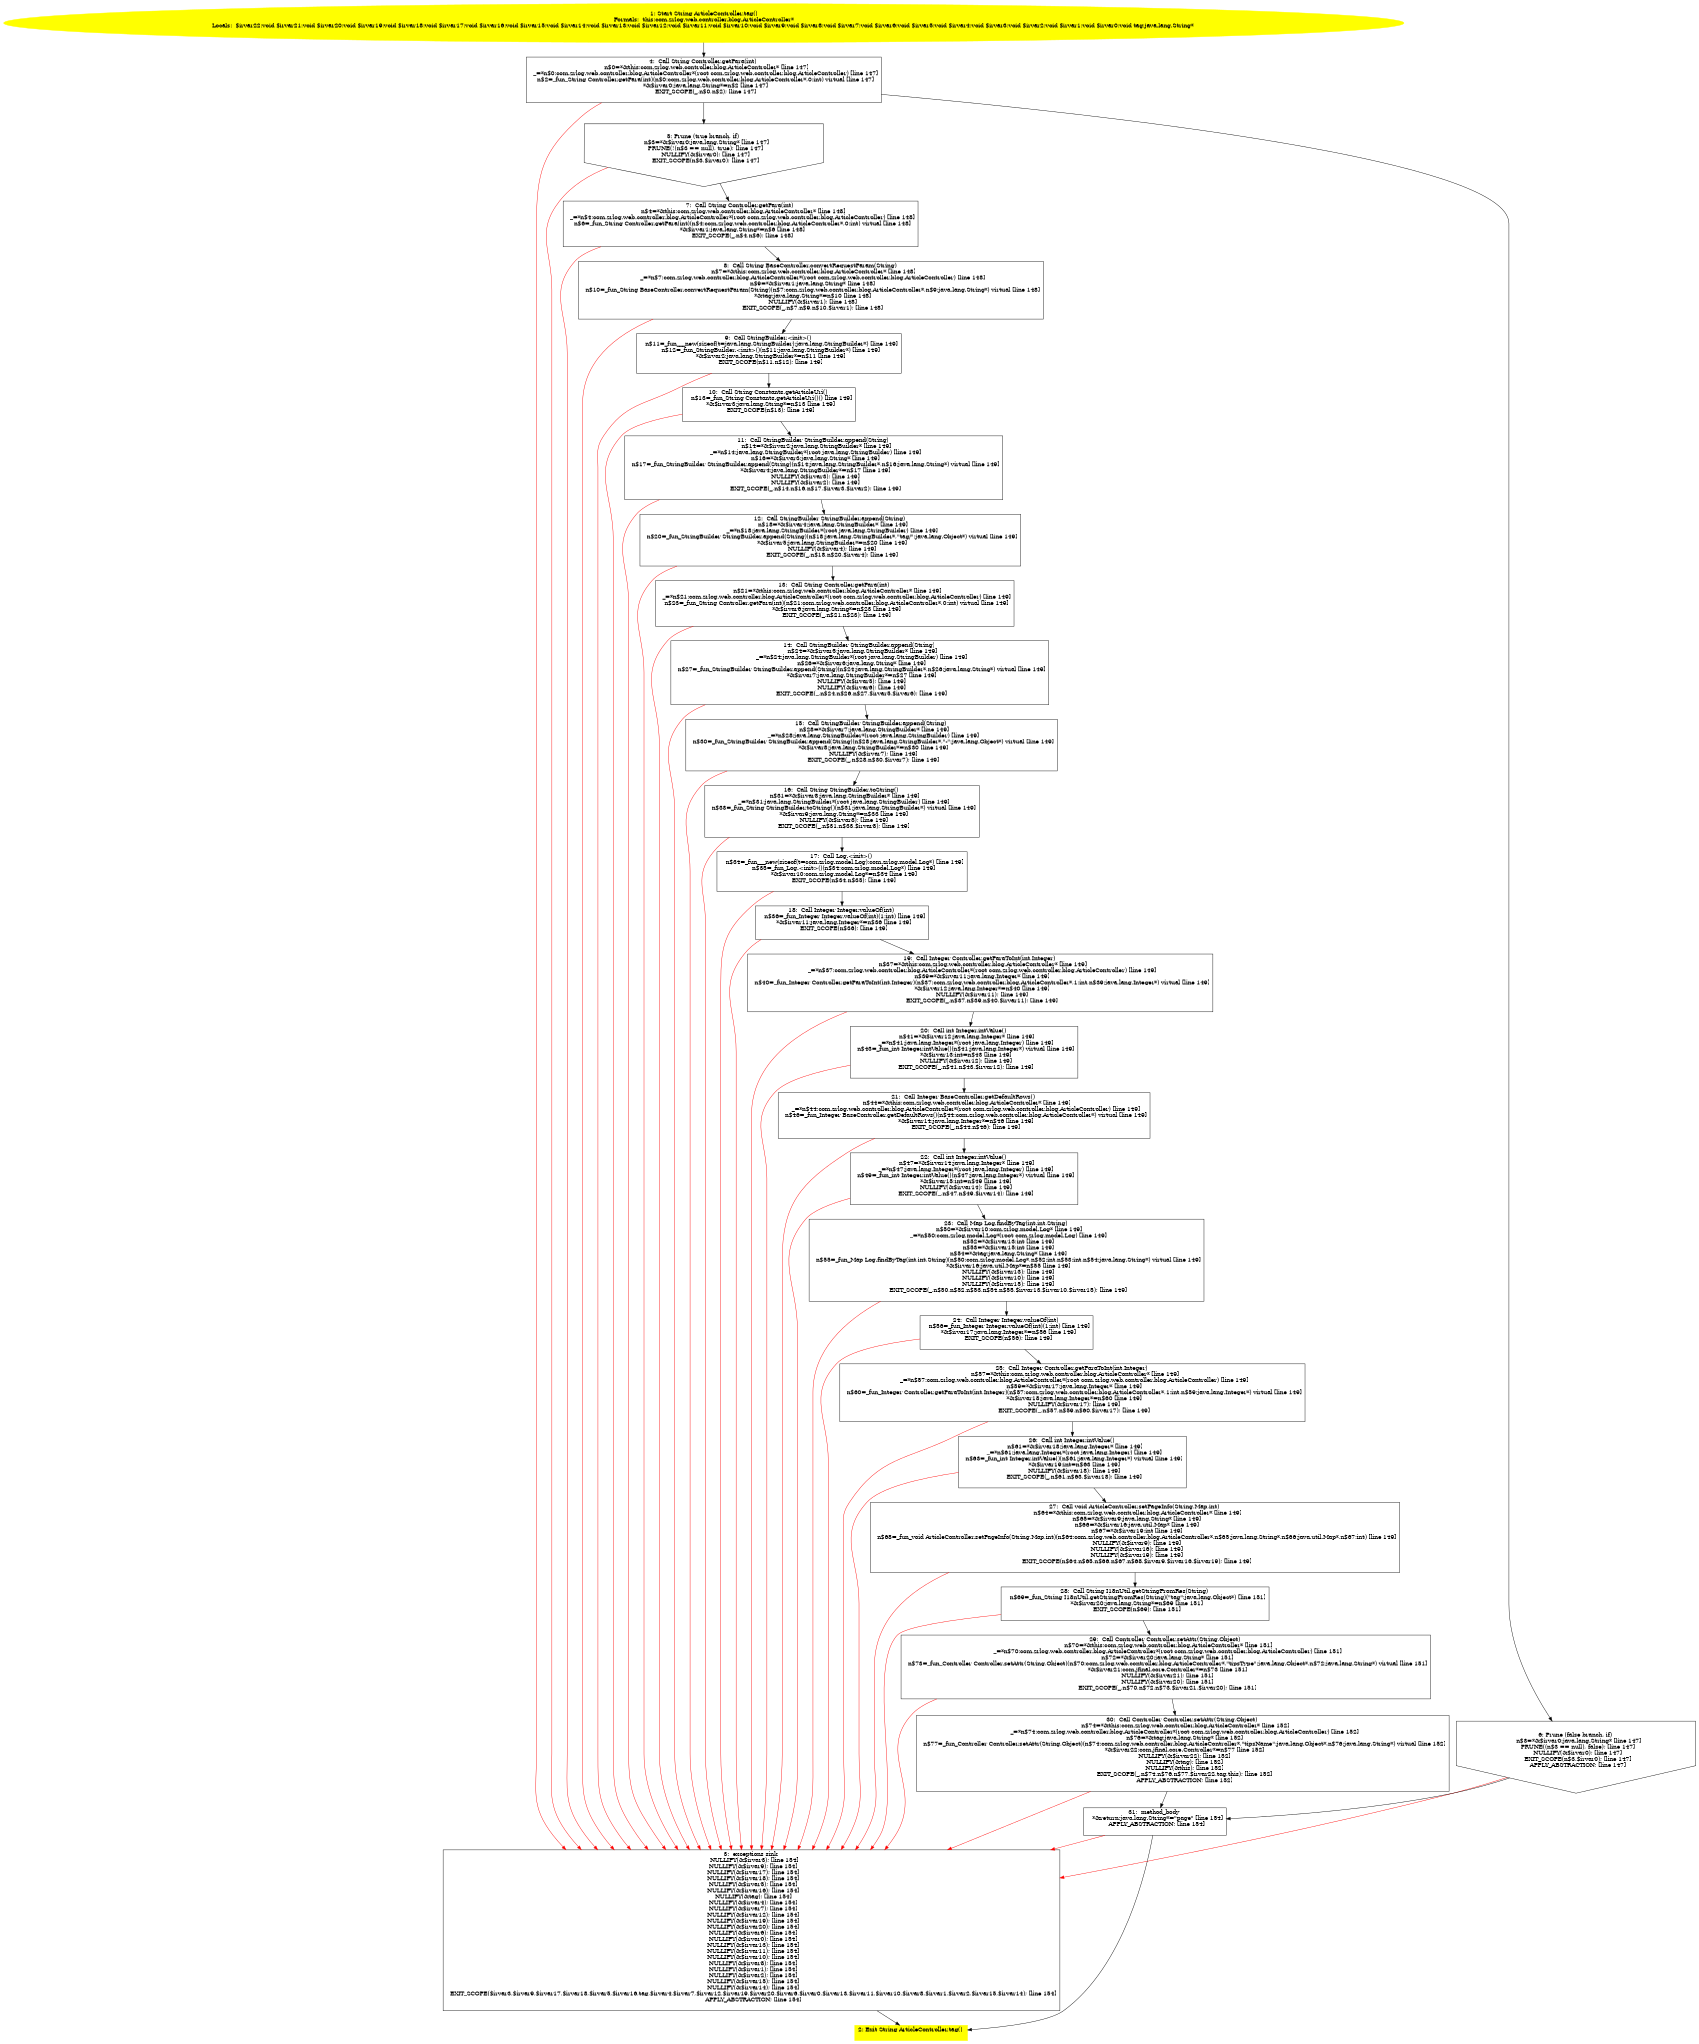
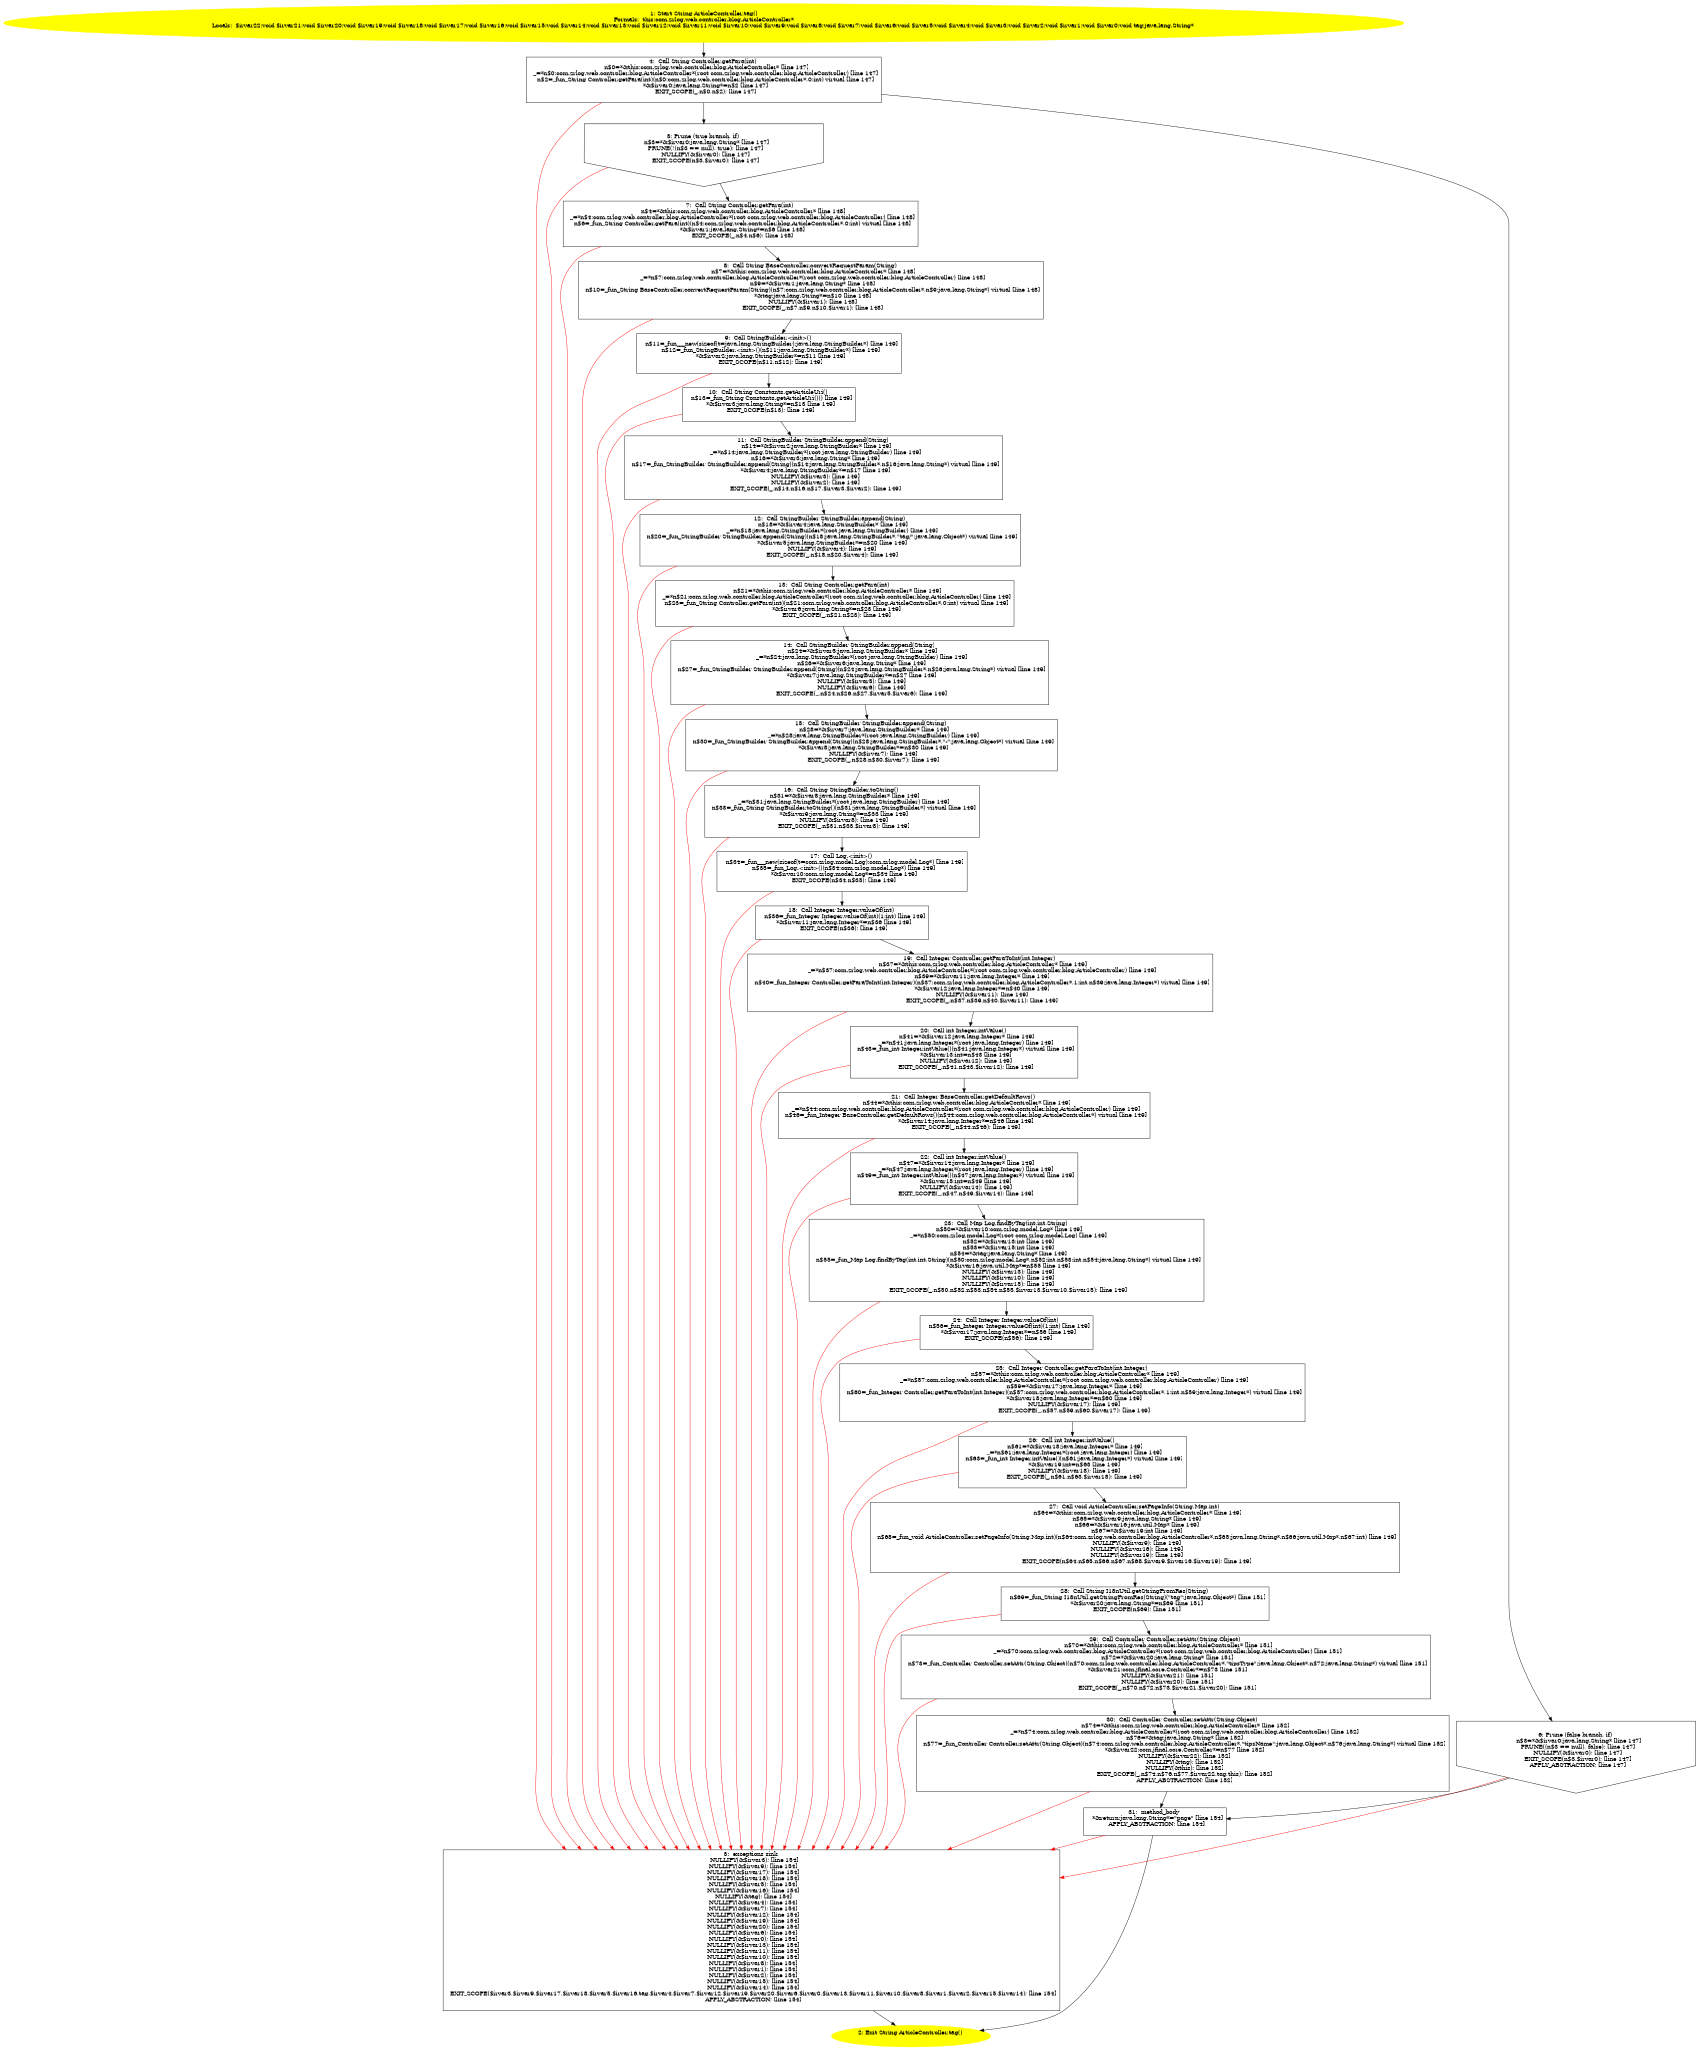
node "2: Exit String ArticleController.tag()": shape box -> ellipse
